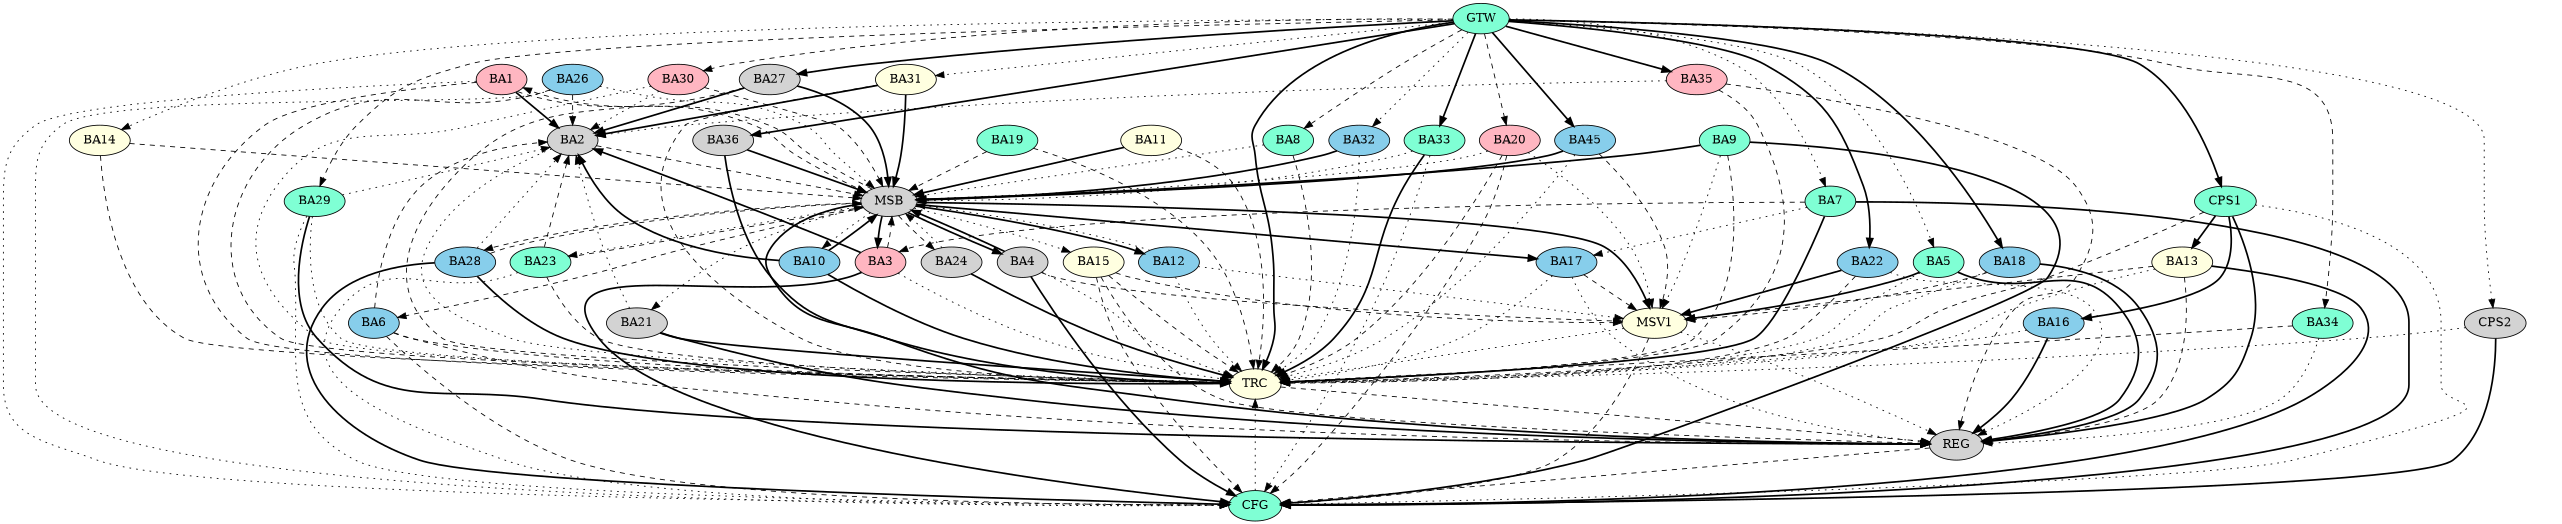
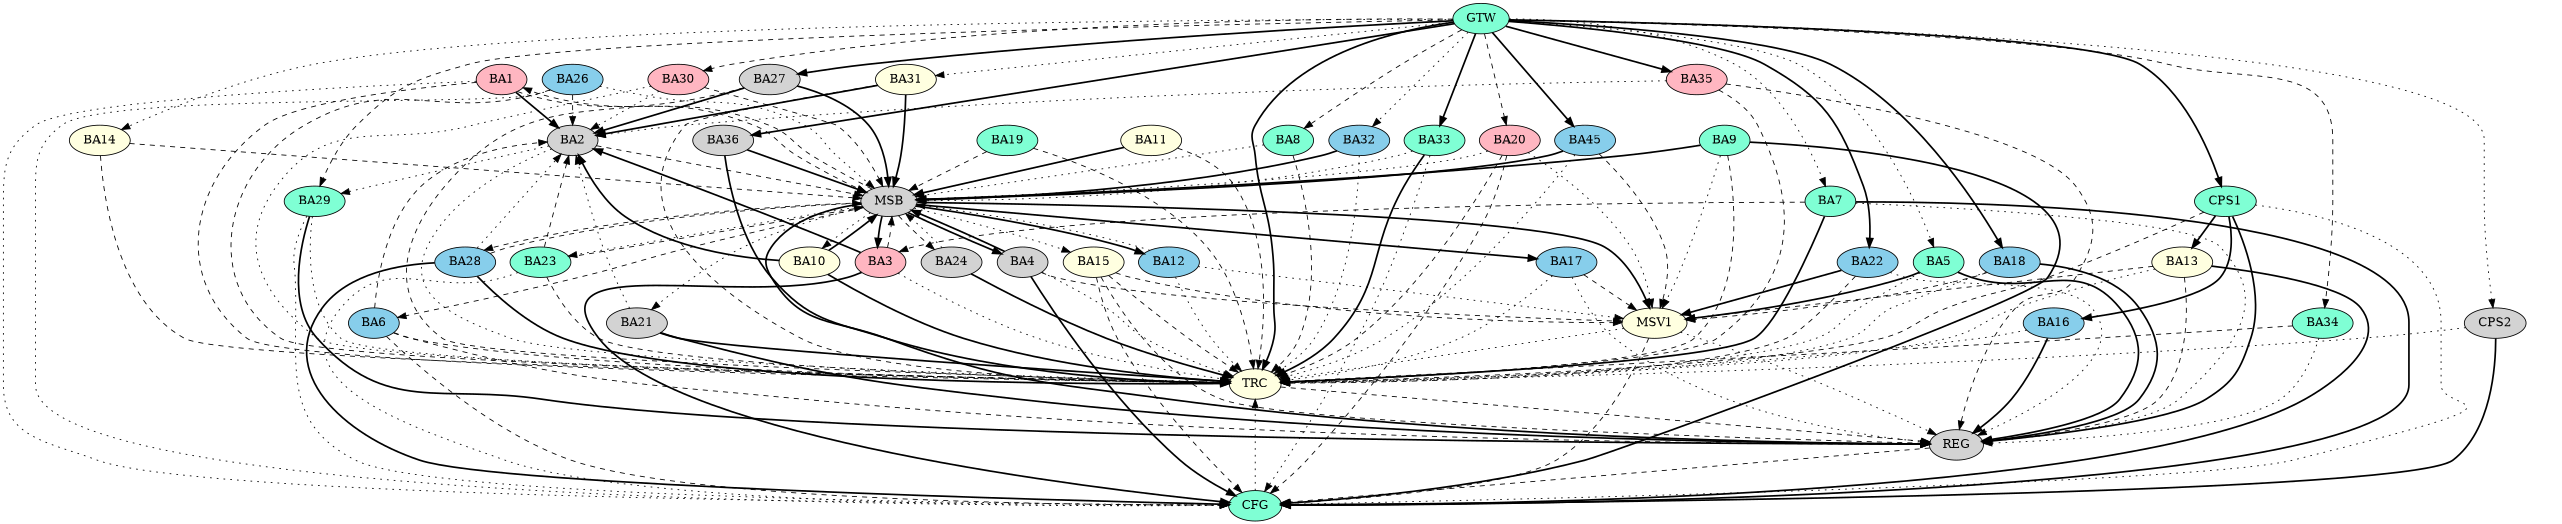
edge "BA29" -> "BA2": reversed
edge "BA7" -> "BA17": now "BA7" -> "REG"
node "BA10": fillcolor skyblue -> lightyellow
